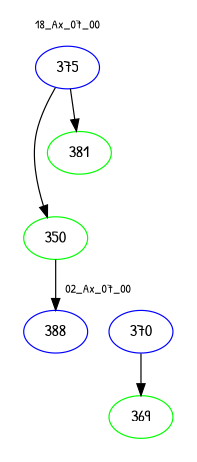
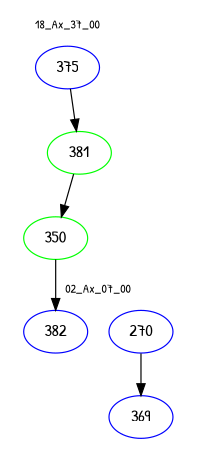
cluster "18_Ax_07_00": label "18_Ax_07_00" -> "18_Ax_37_00"
edge "375" -> "350": now "381" -> "350"
node "388": label "388" -> "382"
node "370": label "370" -> "270"
node "369": color green -> blue
